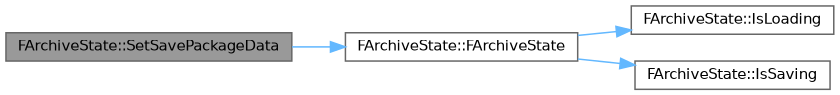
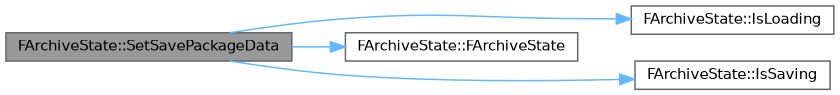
edge "FArchiveState::FArchiveState" -> "FArchiveState::IsLoading": now "FArchiveState::SetSavePackageData" -> "FArchiveState::IsLoading"
edge "FArchiveState::FArchiveState" -> "FArchiveState::IsSaving": now "FArchiveState::SetSavePackageData" -> "FArchiveState::IsSaving"
